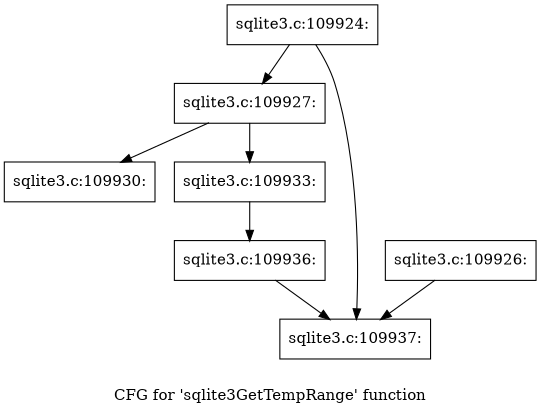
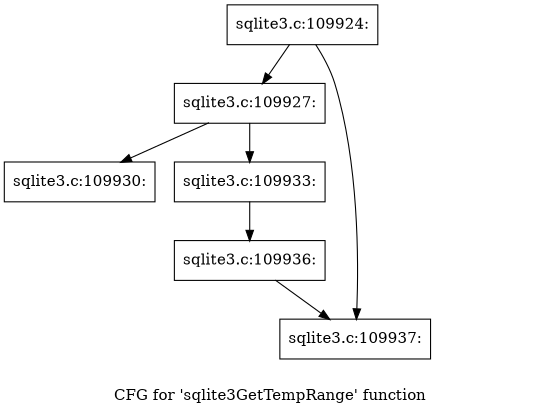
node "sqlite3.c:109926:": removed
